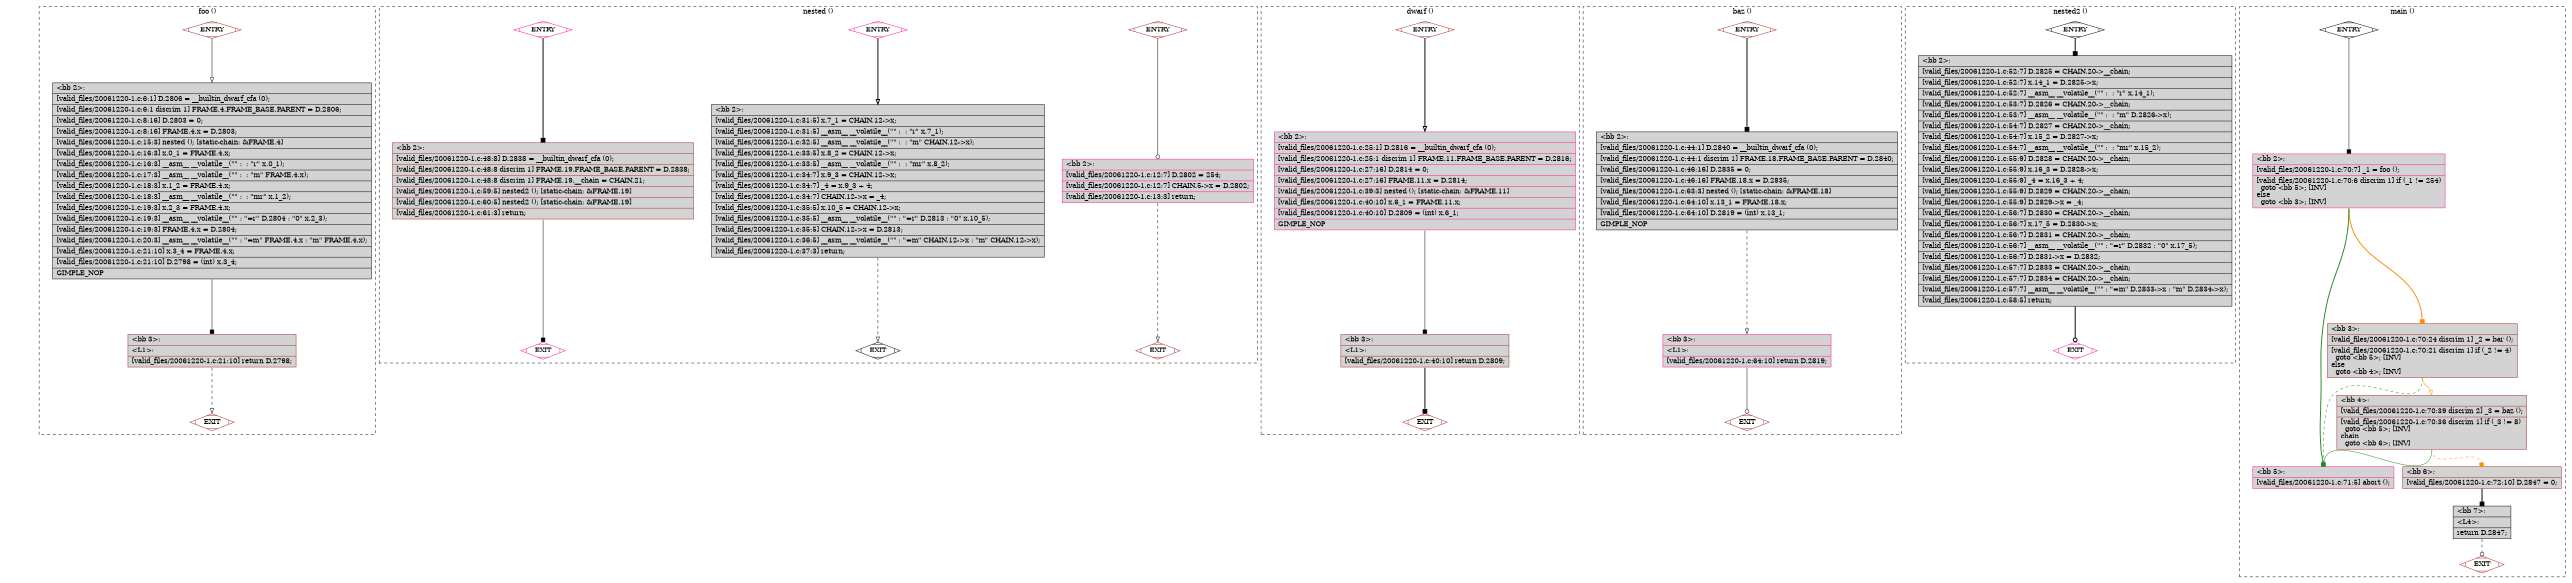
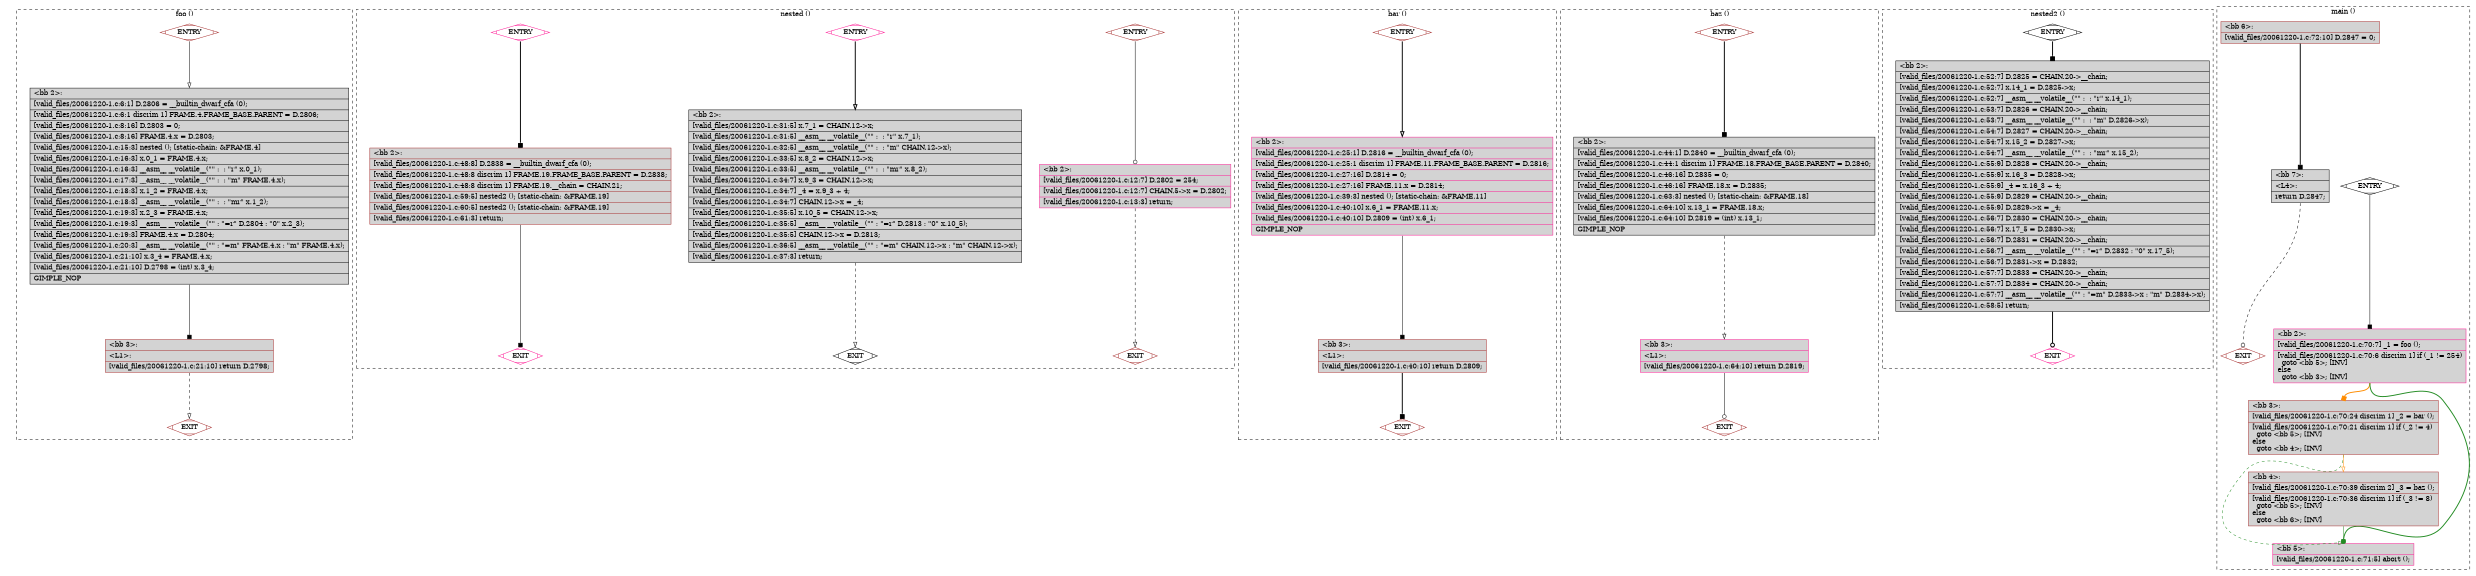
cluster "dwarf ()": label "dwarf ()" -> "bar ()"
node "<bb 4>:": text "chain" -> "else"
edge "<bb 4>:" -> "<bb 6>:": removed
